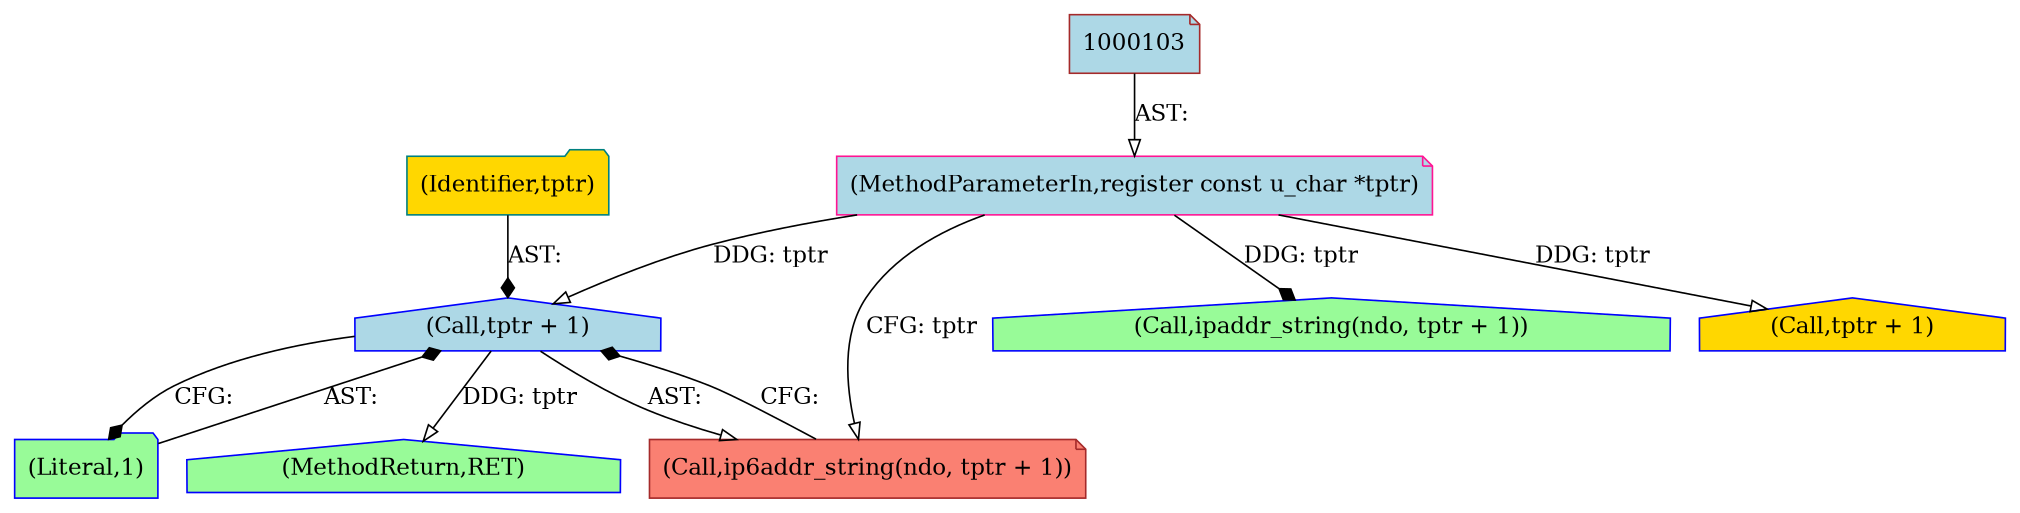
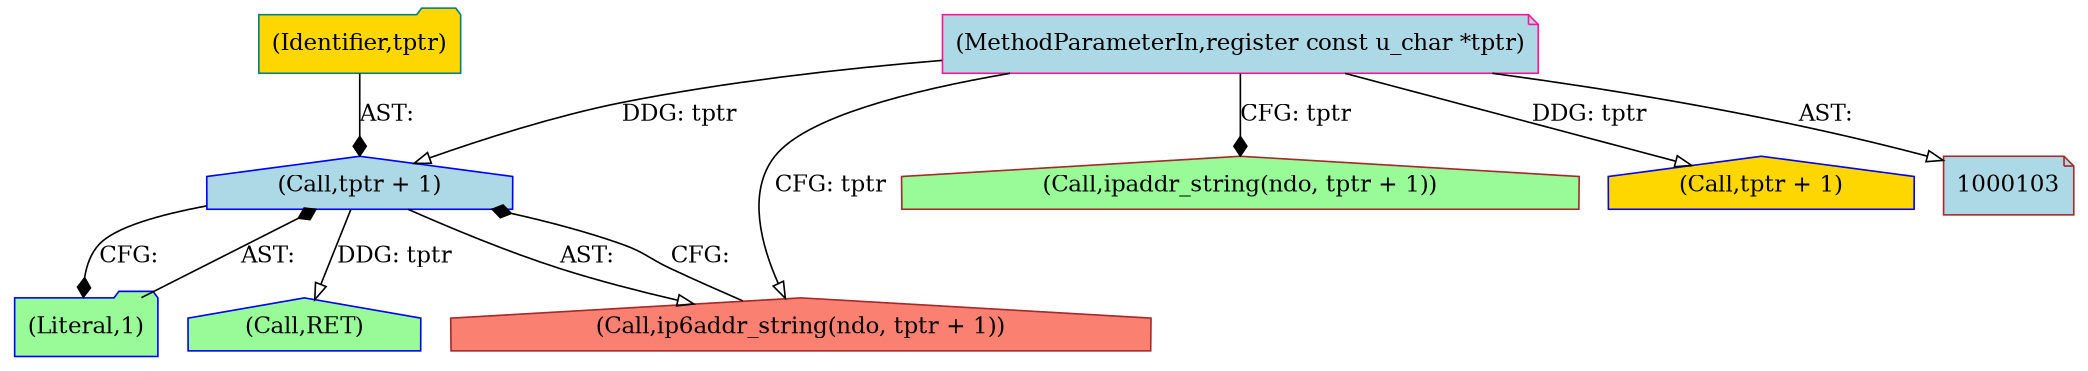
edge "1000103" -> "(MethodParameterIn,register const u_char *tptr)": reversed
edge "(MethodParameterIn,register const u_char *tptr)" -> "(Call,ipaddr_string(ndo, tptr + 1))": label "DDG: tptr" -> "CFG: tptr"
node "(Call,ipaddr_string(ndo, tptr + 1))": color blue -> brown
node "(MethodReturn,RET)": label "(MethodReturn,RET)" -> "(Call,RET)"
node "(Call,ip6addr_string(ndo, tptr + 1))": shape note -> house
